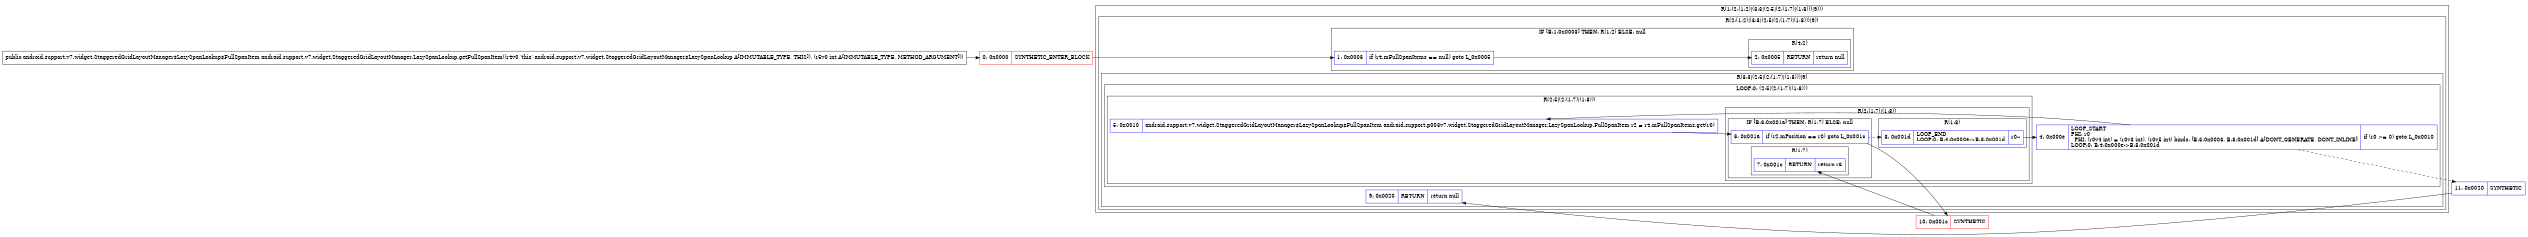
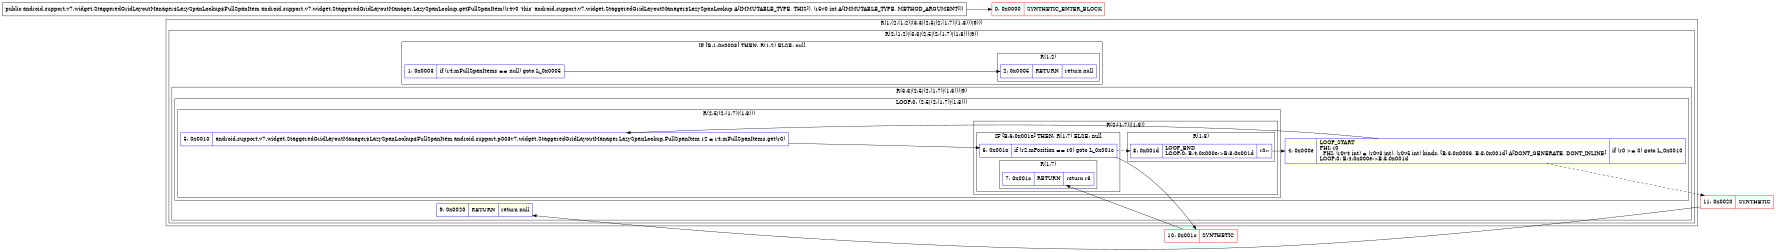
cluster "R(4:2)": label "R(4:2)" -> "R(1:2)"
edge "0: 0x0000" -> "1: 0x0003": removed
node "11: 0x0020": color blue -> red
